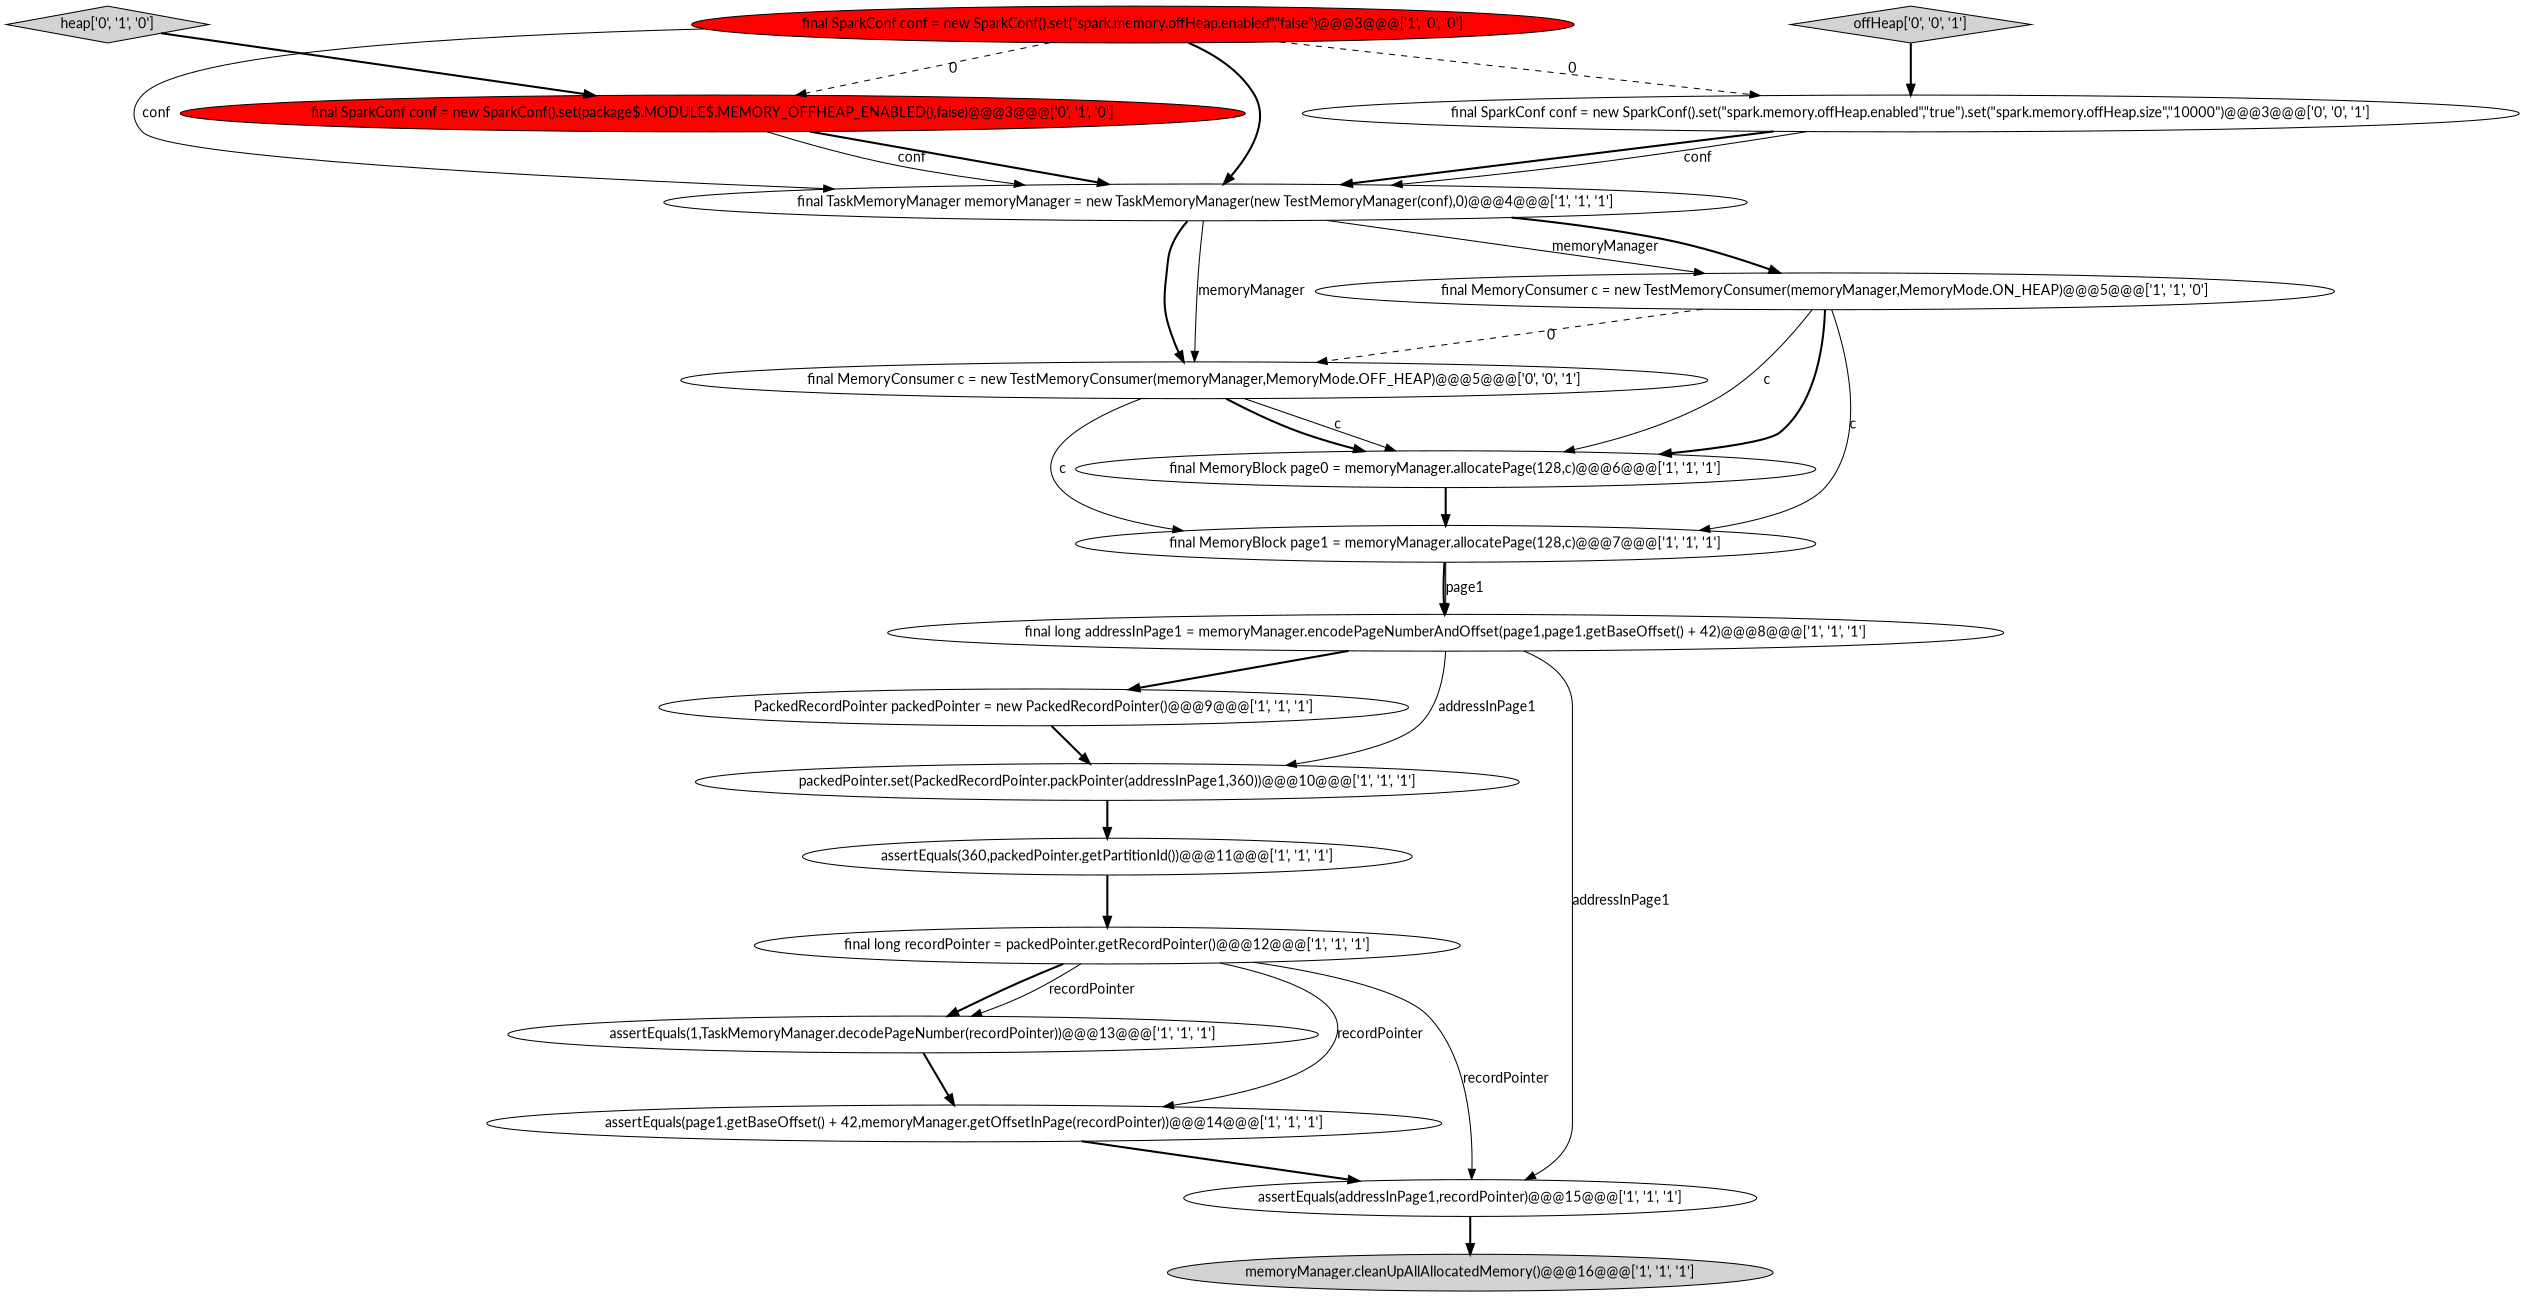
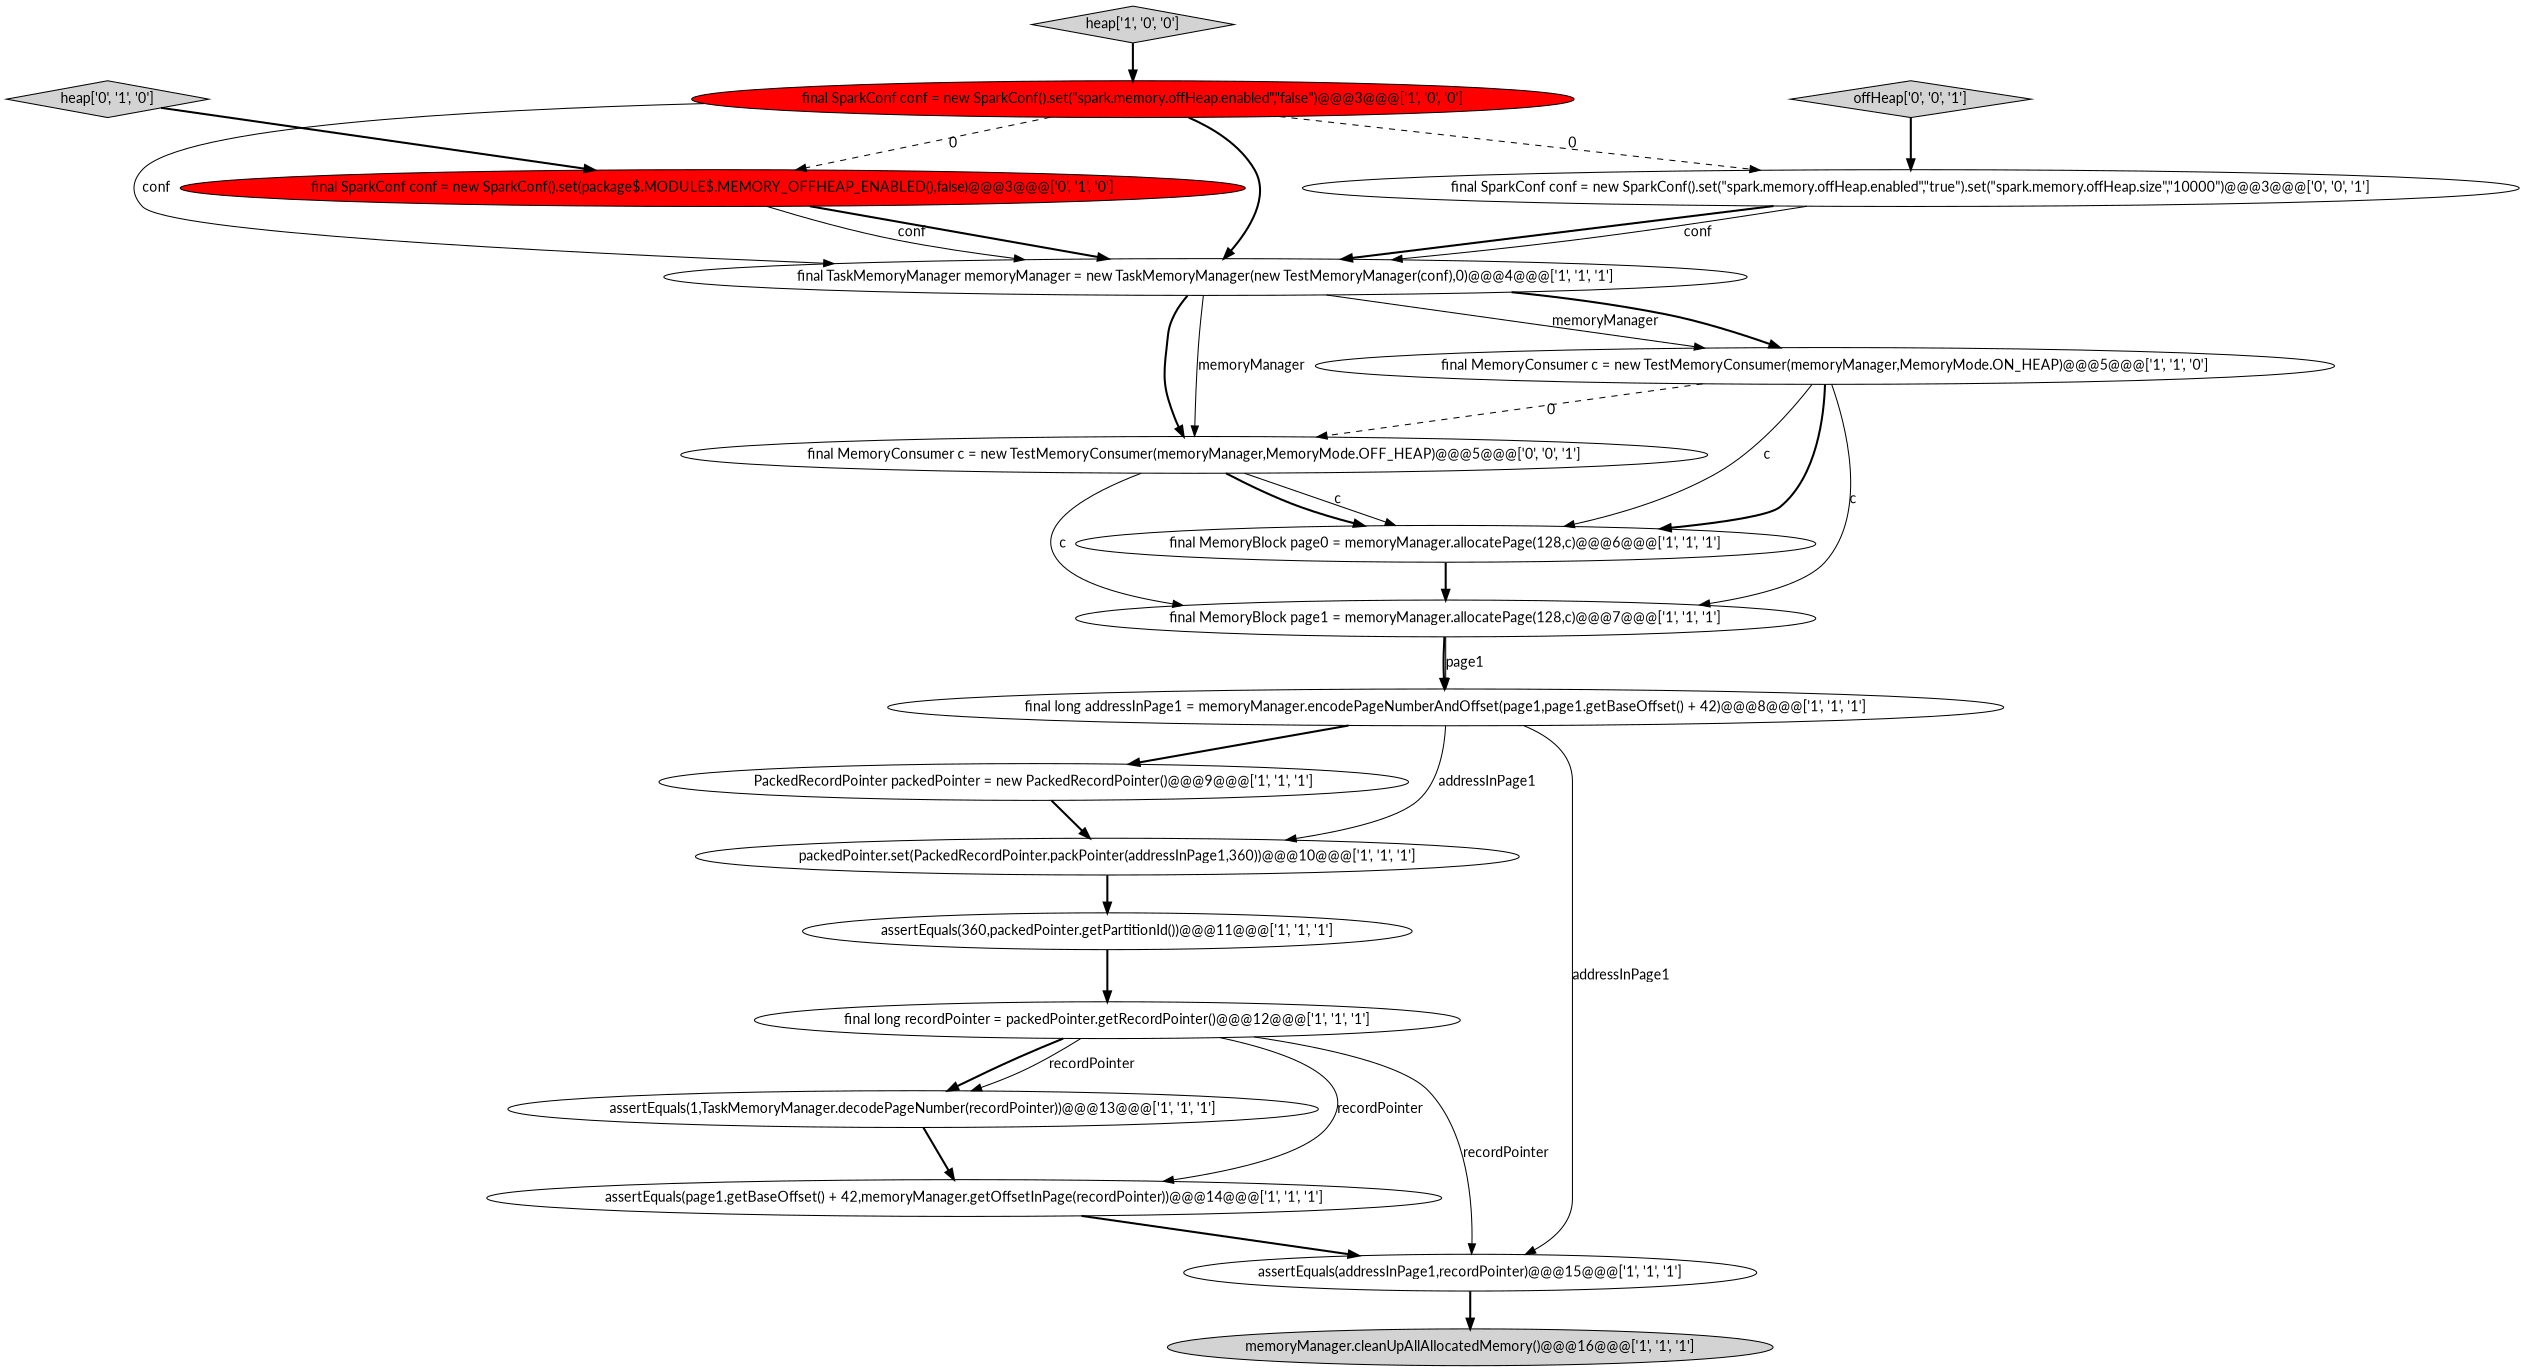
node "heap['1', '0', '0']": added
